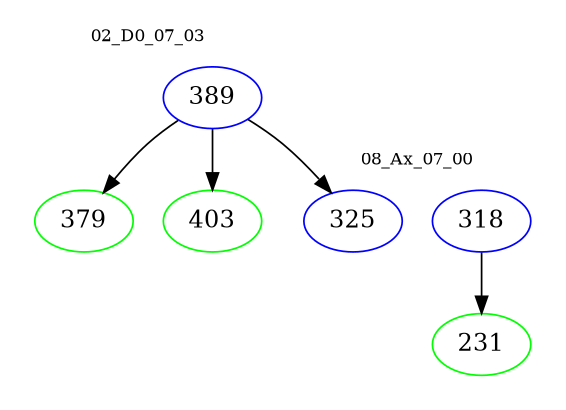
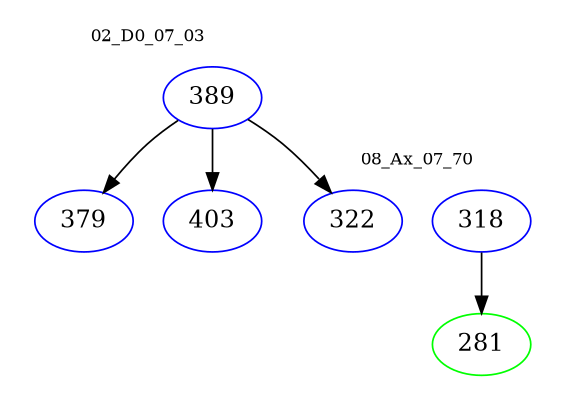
cluster "08_Ax_07_00": label "08_Ax_07_00" -> "08_Ax_07_70"
node "379": color green -> blue
node "403": color green -> blue
node "325": label "325" -> "322"
node "231": label "231" -> "281"
